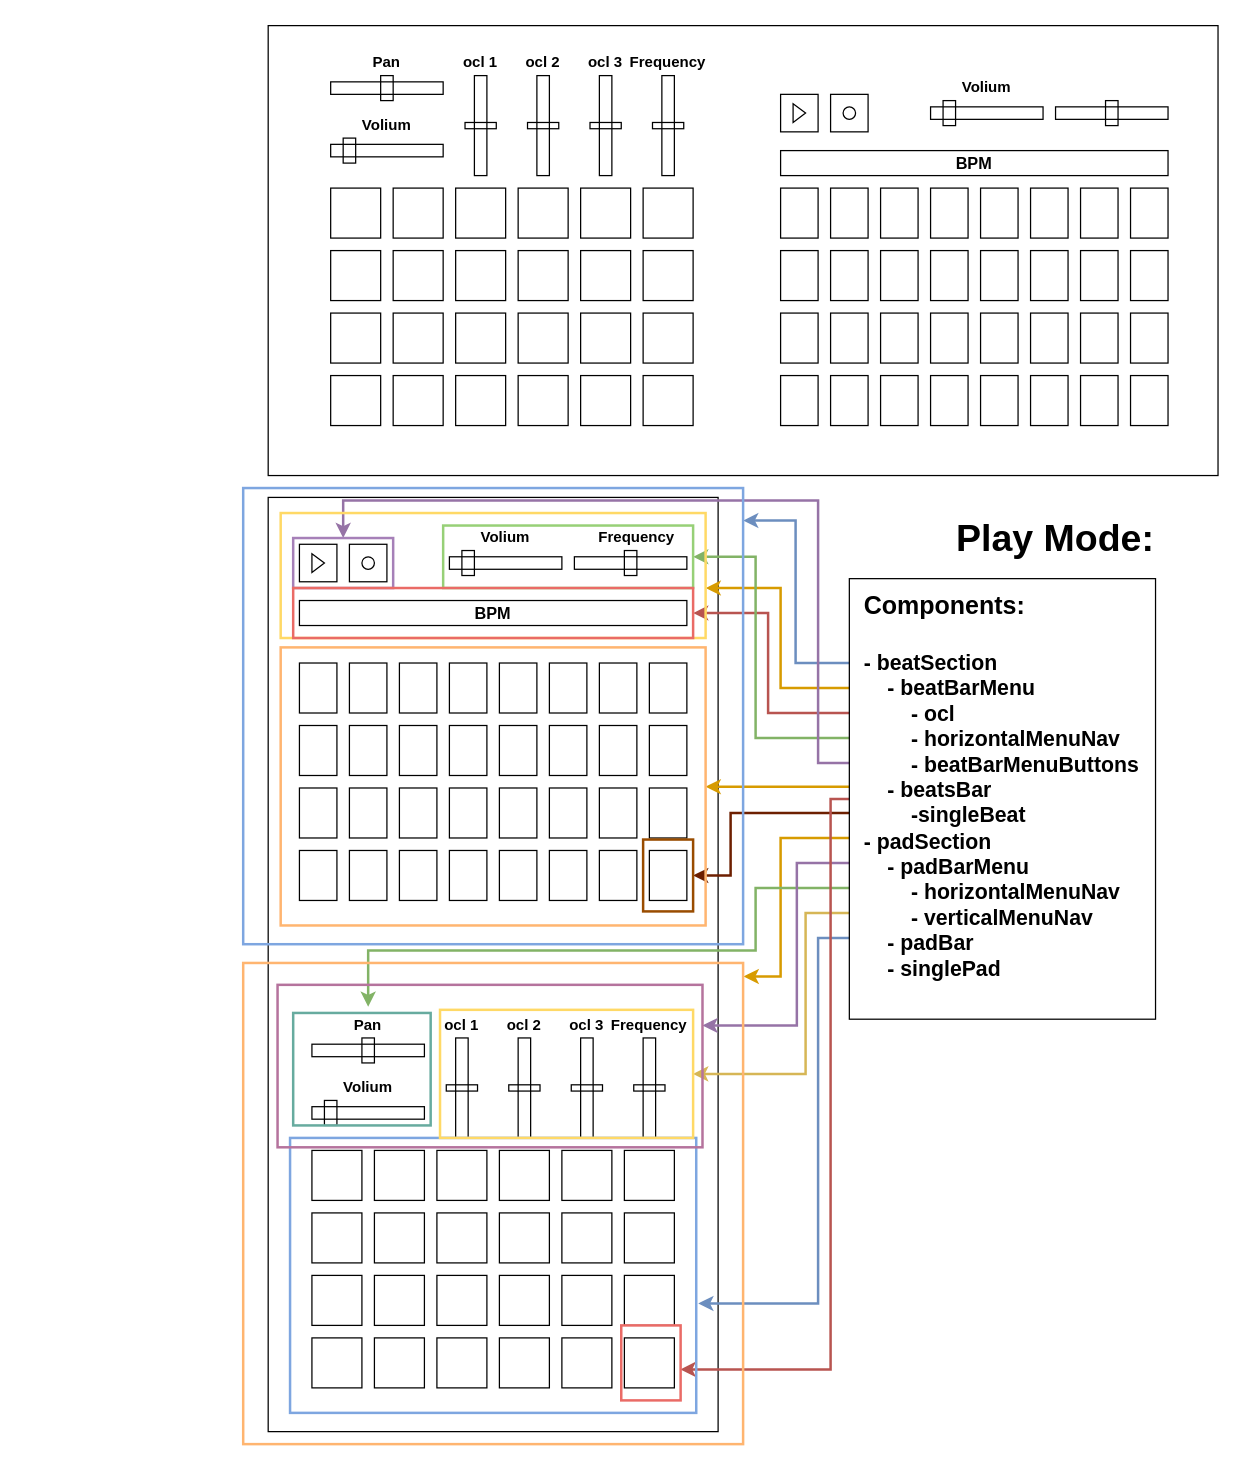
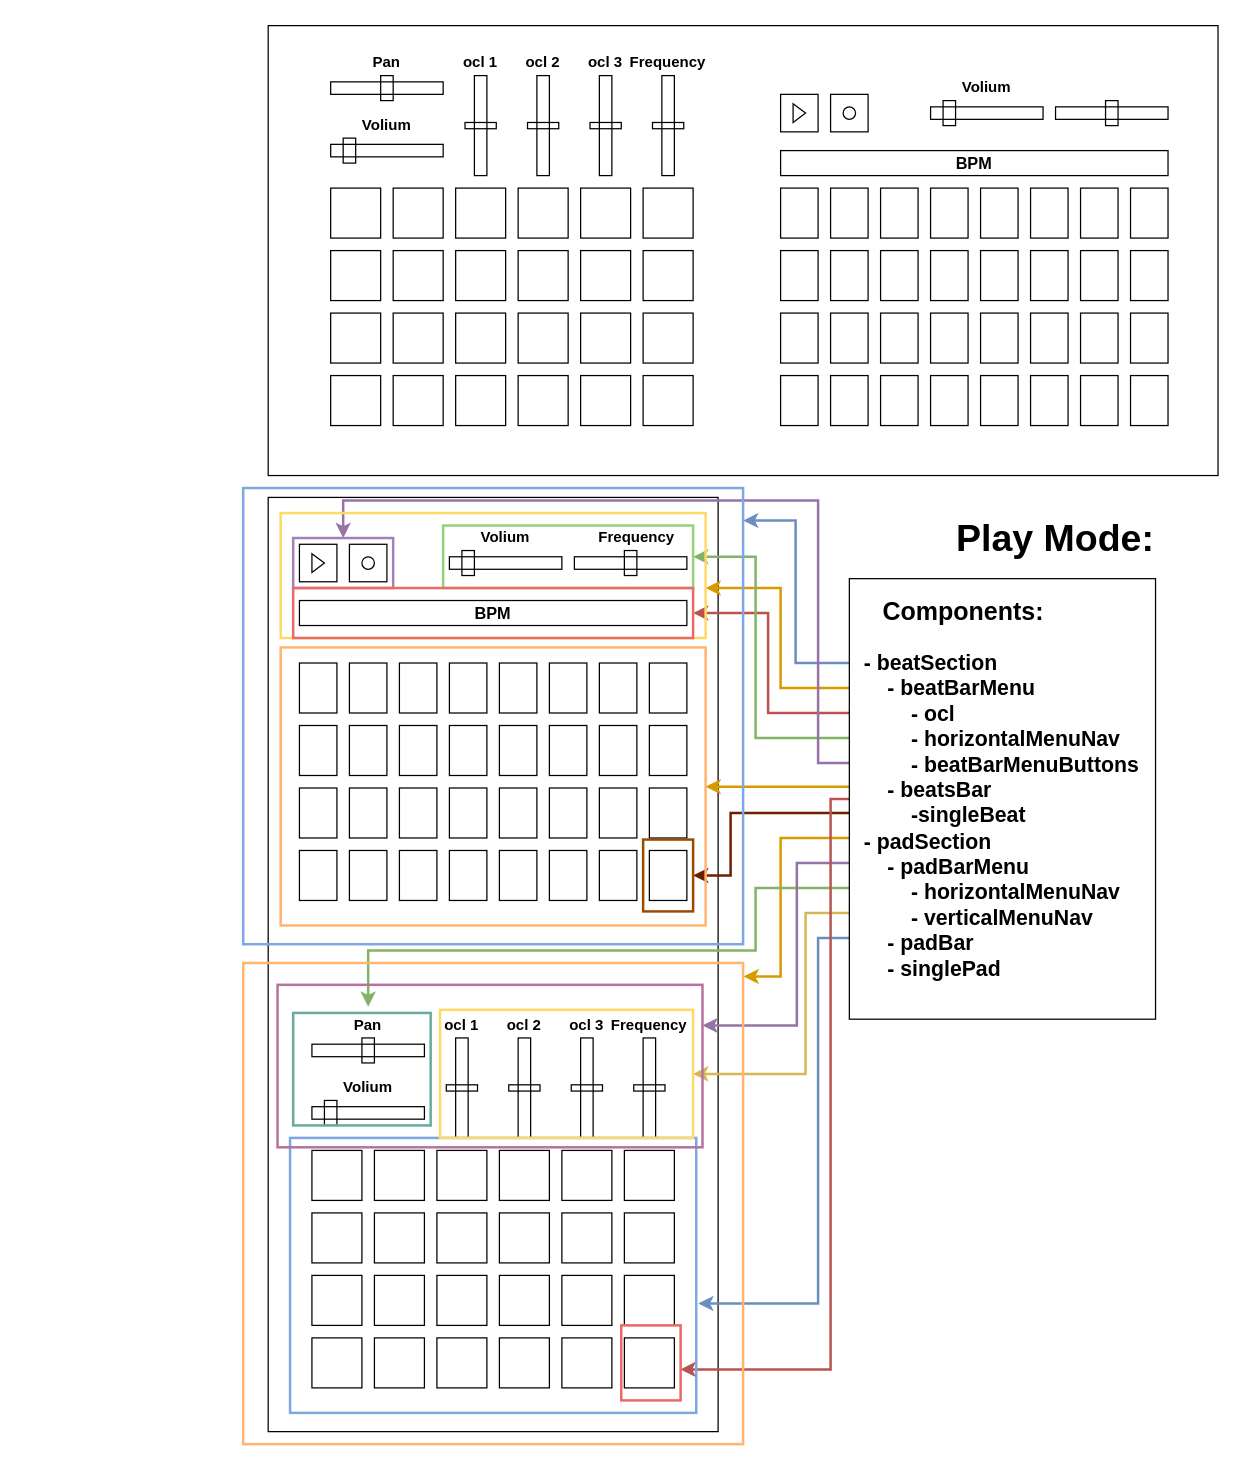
node "Components:": moved (968, 604) -> (987, 610)
